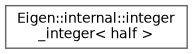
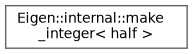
node "Eigen::internal::integer _integer< half >": label "Eigen::internal::integer _integer< half >" -> "Eigen::internal::make _integer< half >"
